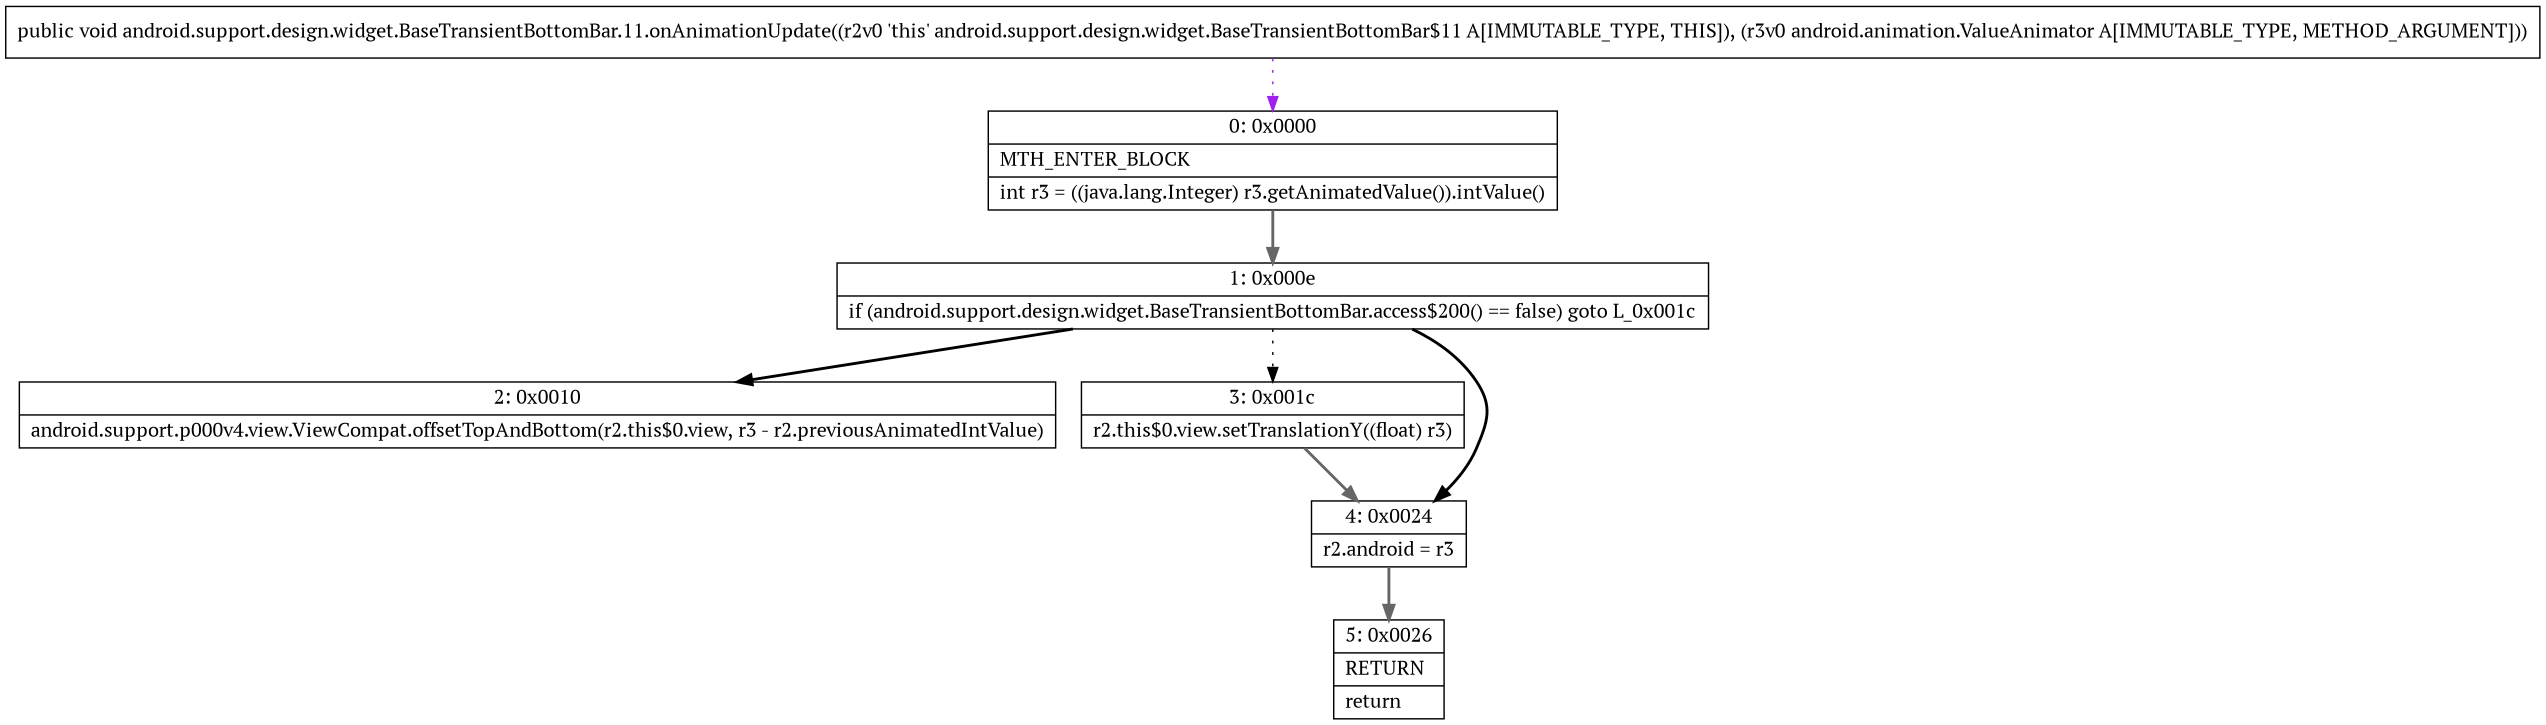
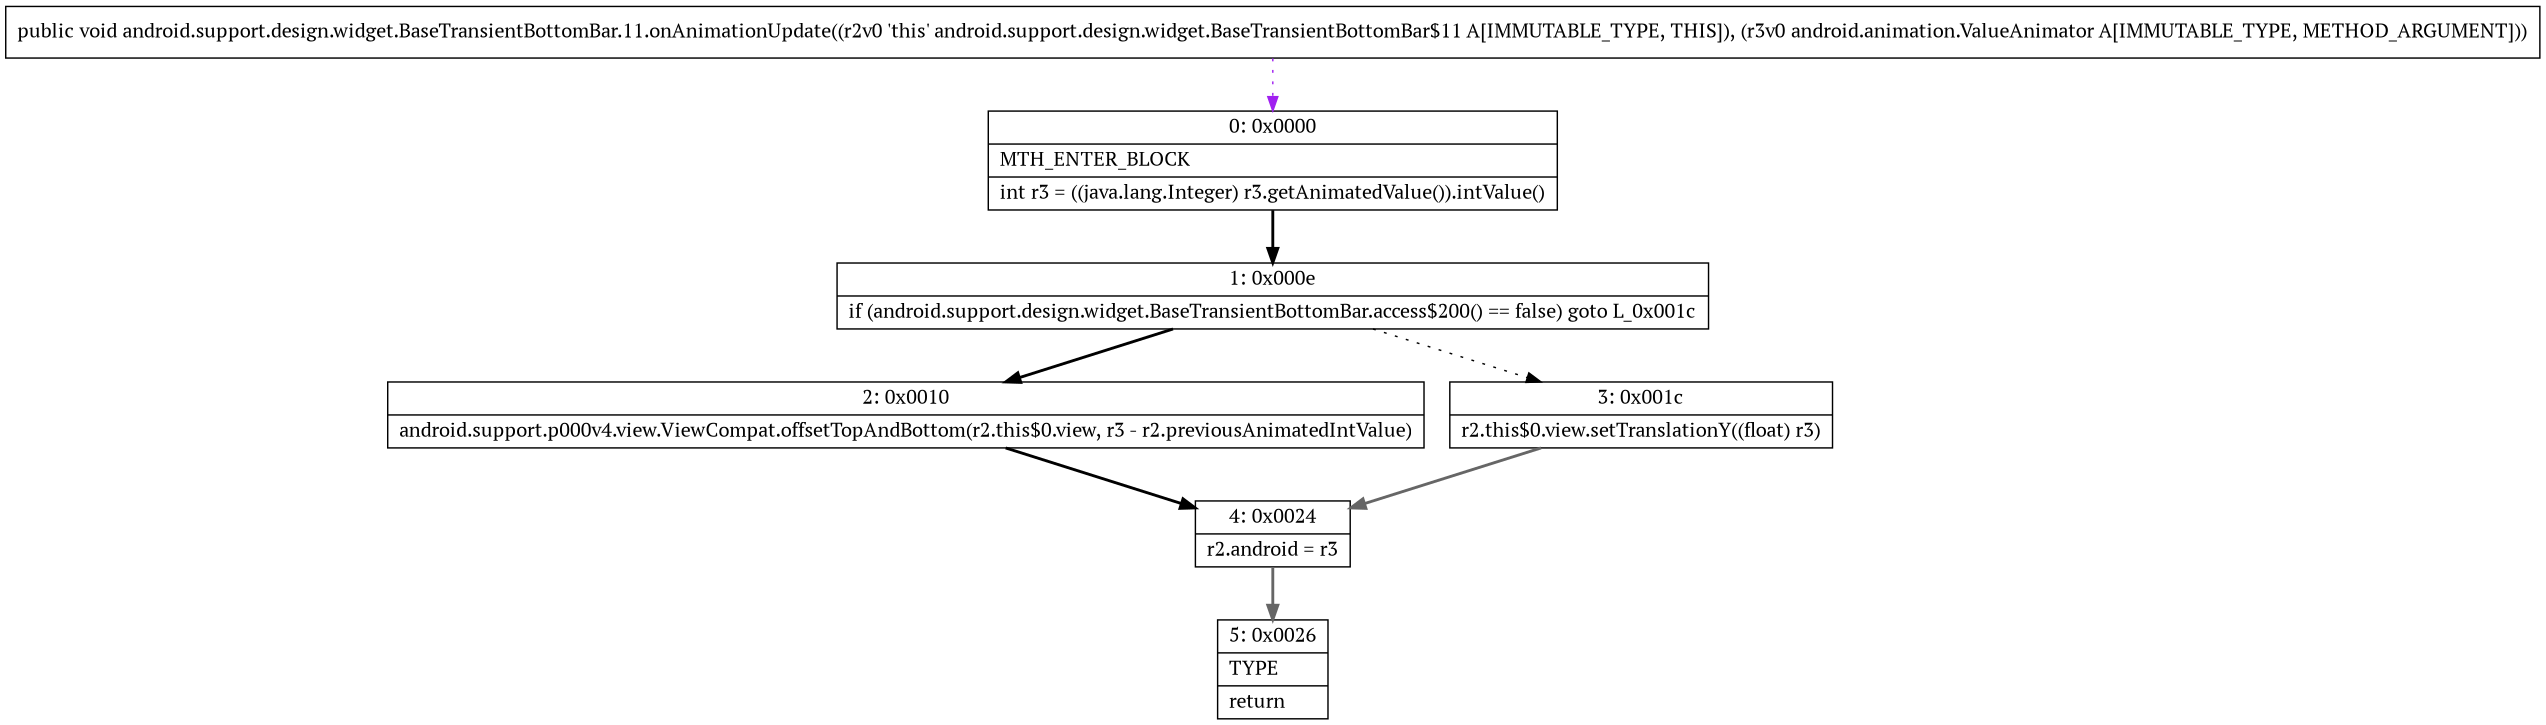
edge "0: 0x0000" -> "1: 0x000e": color gray40 -> black
edge "1: 0x000e" -> "4: 0x0024": now "2: 0x0010" -> "4: 0x0024"
node "5: 0x0026": text "RETURN" -> "TYPE"
